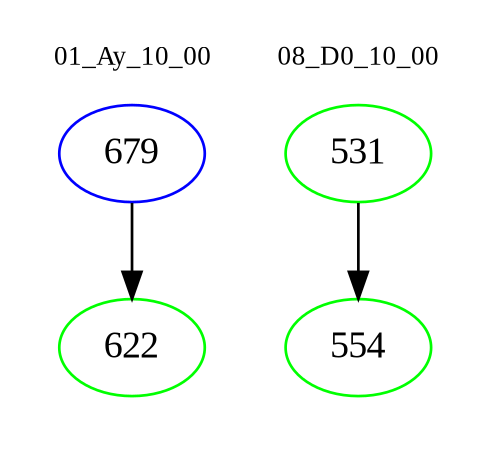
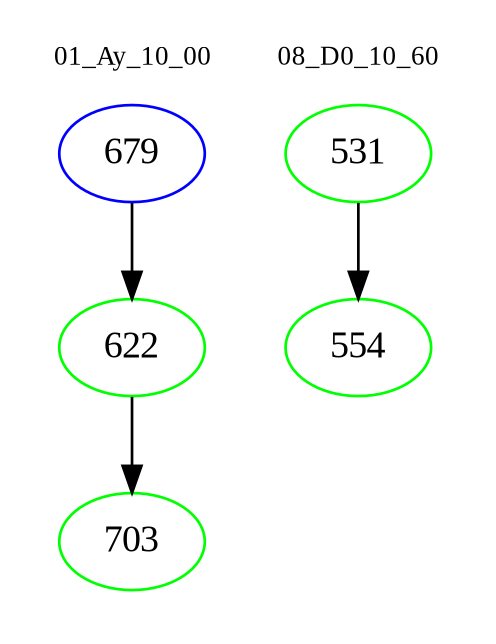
cluster "08_D0_10_00": label "08_D0_10_00" -> "08_D0_10_60"
node "703": added
